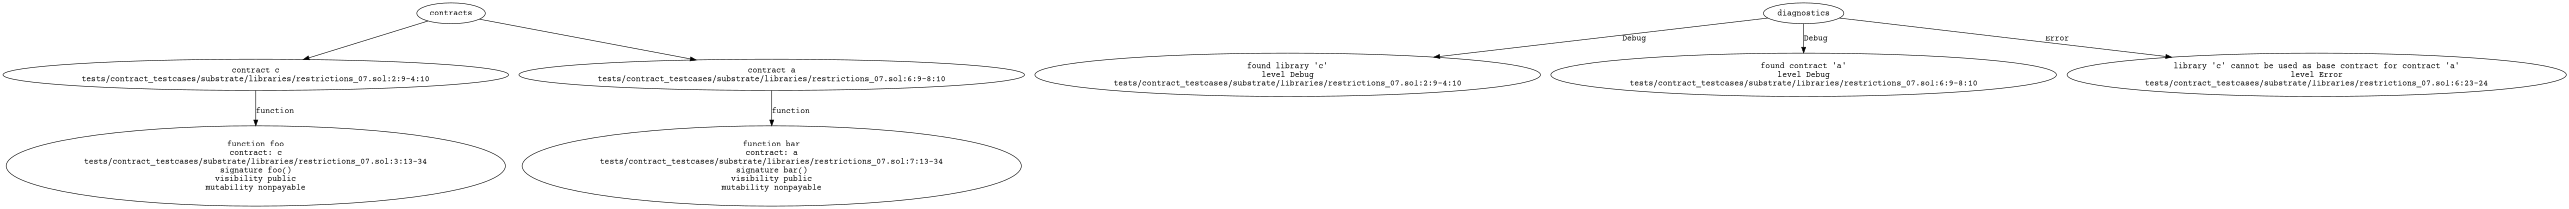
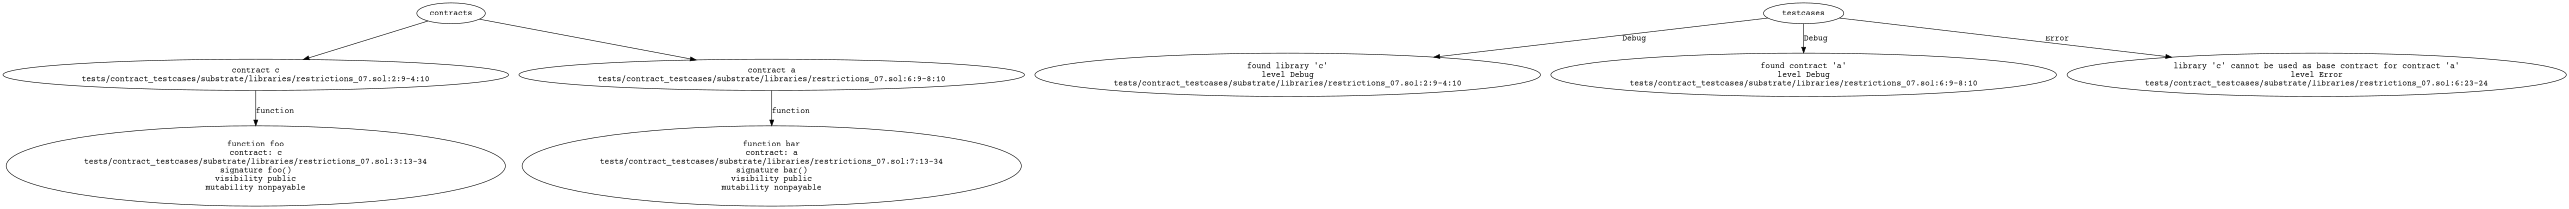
node "diagnostics": label "diagnostics" -> "testcases"
